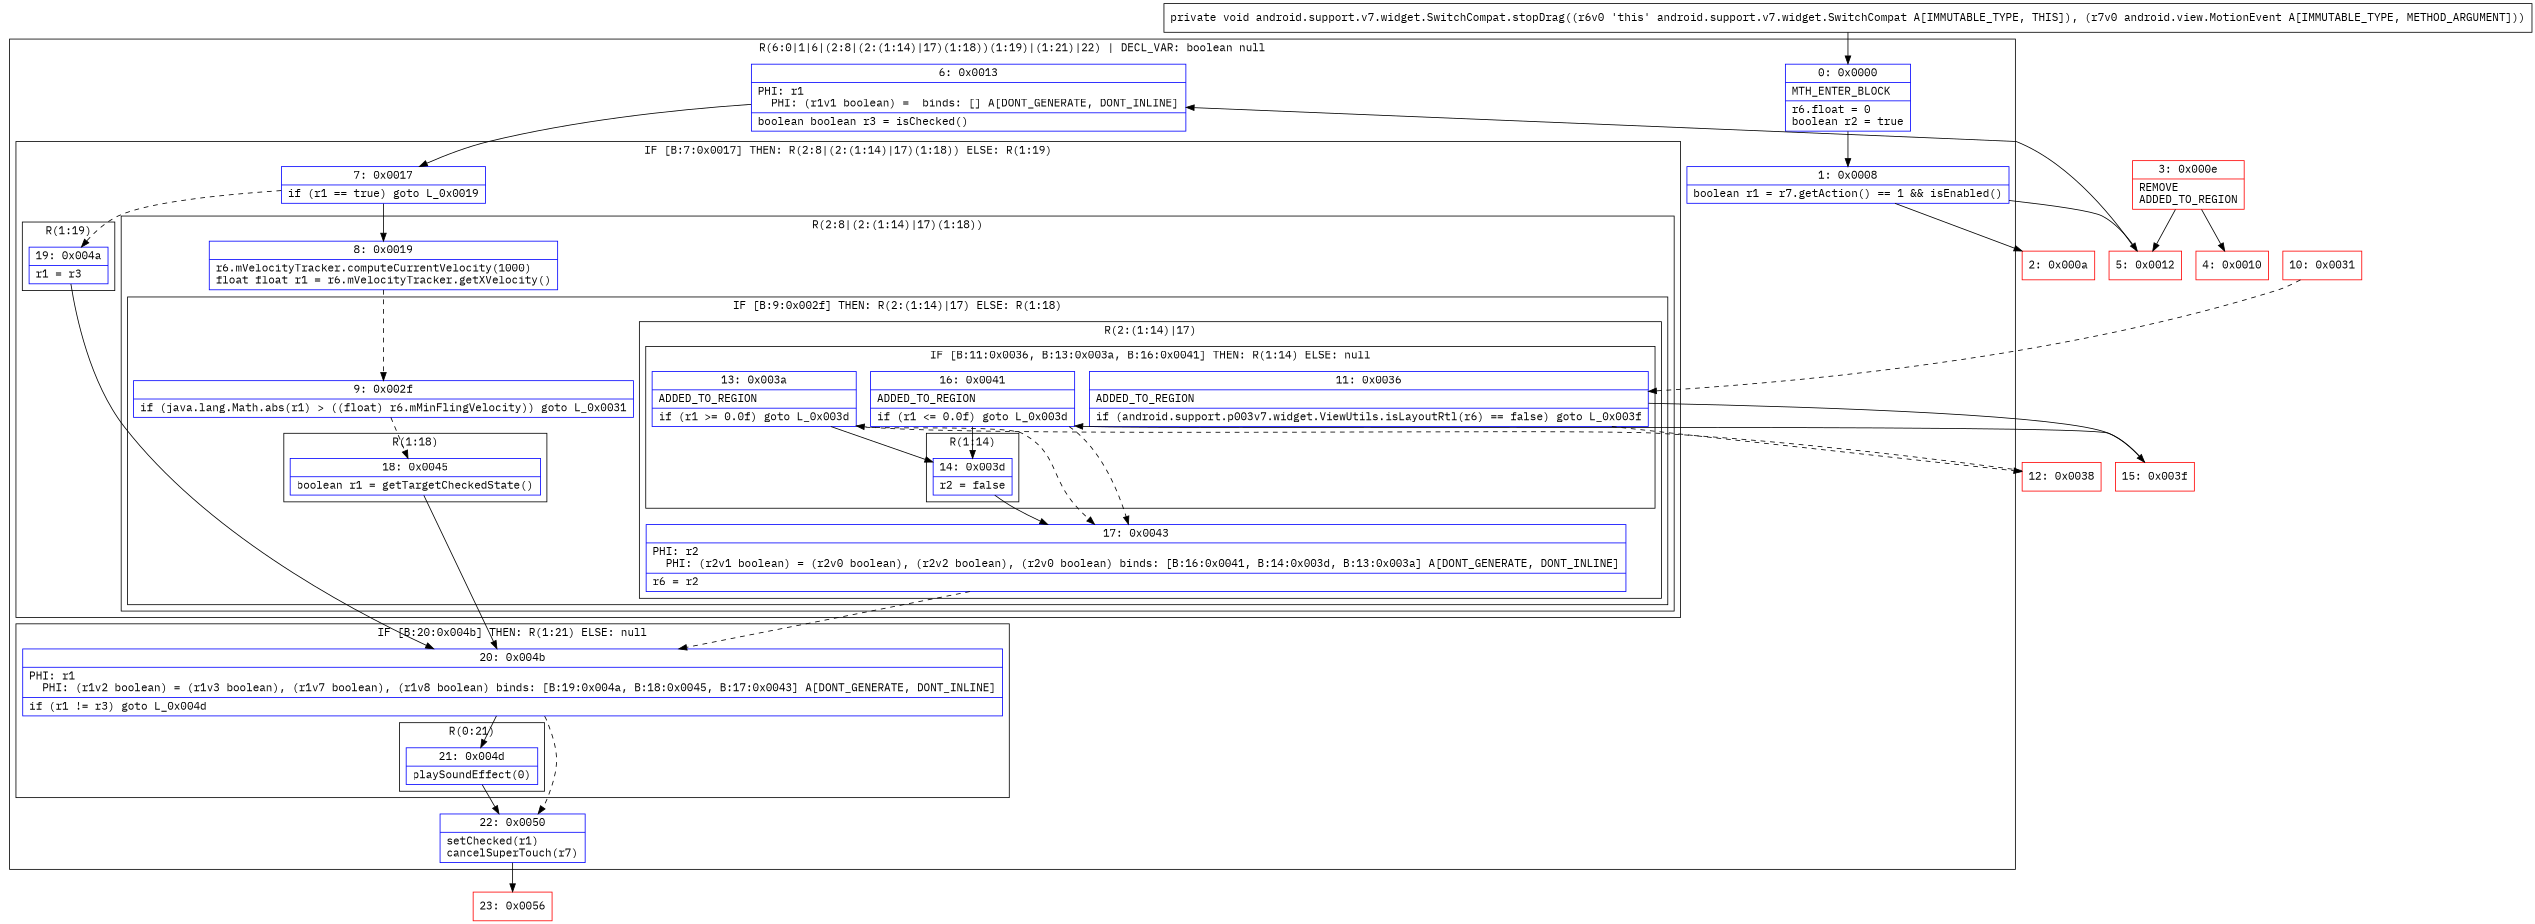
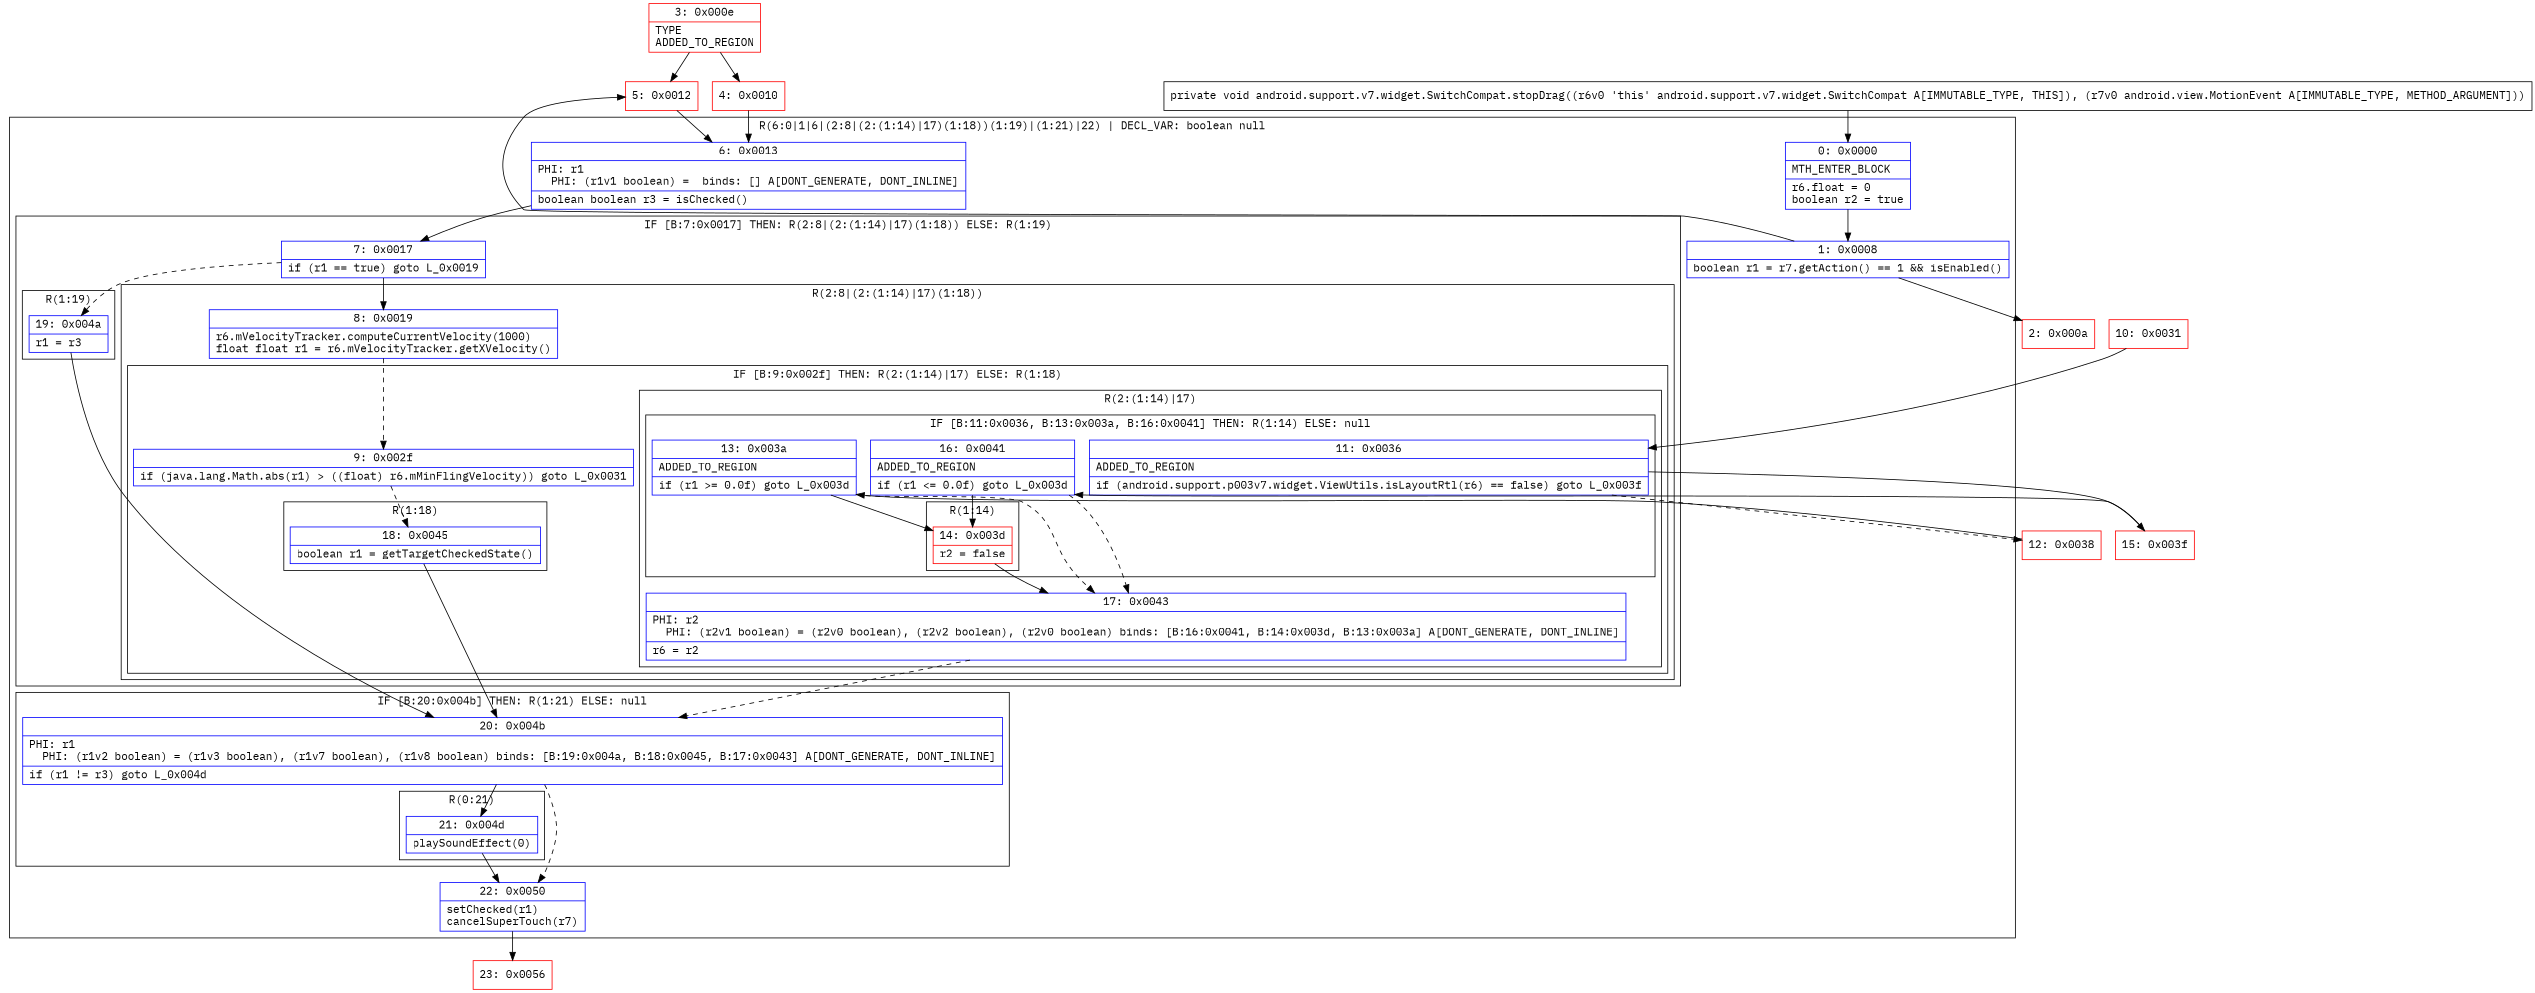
edge "4: 0x0010" -> "6: 0x0013": added
node "3: 0x000e": text "REMOVE" -> "TYPE"
edge "10: 0x0031" -> "11: 0x0036": style dashed -> solid
edge "12: 0x0038" -> "13: 0x003a": style dashed -> solid
node "14: 0x003d": color blue -> red
